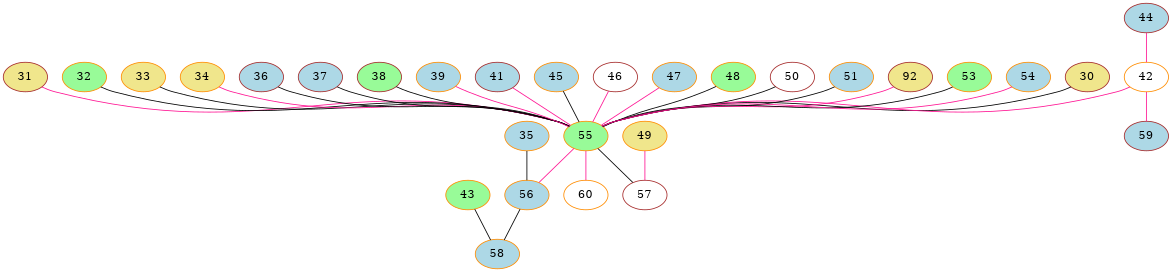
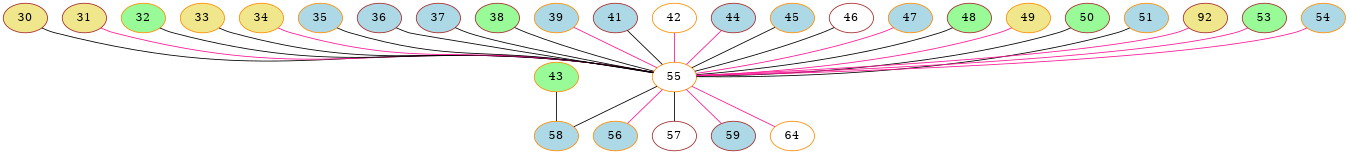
edge "44" -- "42": now "44" -- "55"
node "48": color darkorange -> brown
node "50": fillcolor white -> palegreen
node "53": color darkorange -> brown
edge "41" -- "55": color deeppink -> black
edge "46" -- "55": color deeppink -> black
edge "53" -- "55": color black -> deeppink
edge "42" -- "59": now "55" -- "59"
node "55": fillcolor palegreen -> white
edge "35" -- "56": now "35" -- "55"
edge "49" -- "57": now "49" -- "55"
node "60": label "60" -> "64"
edge "56" -- "58": now "55" -- "58"
